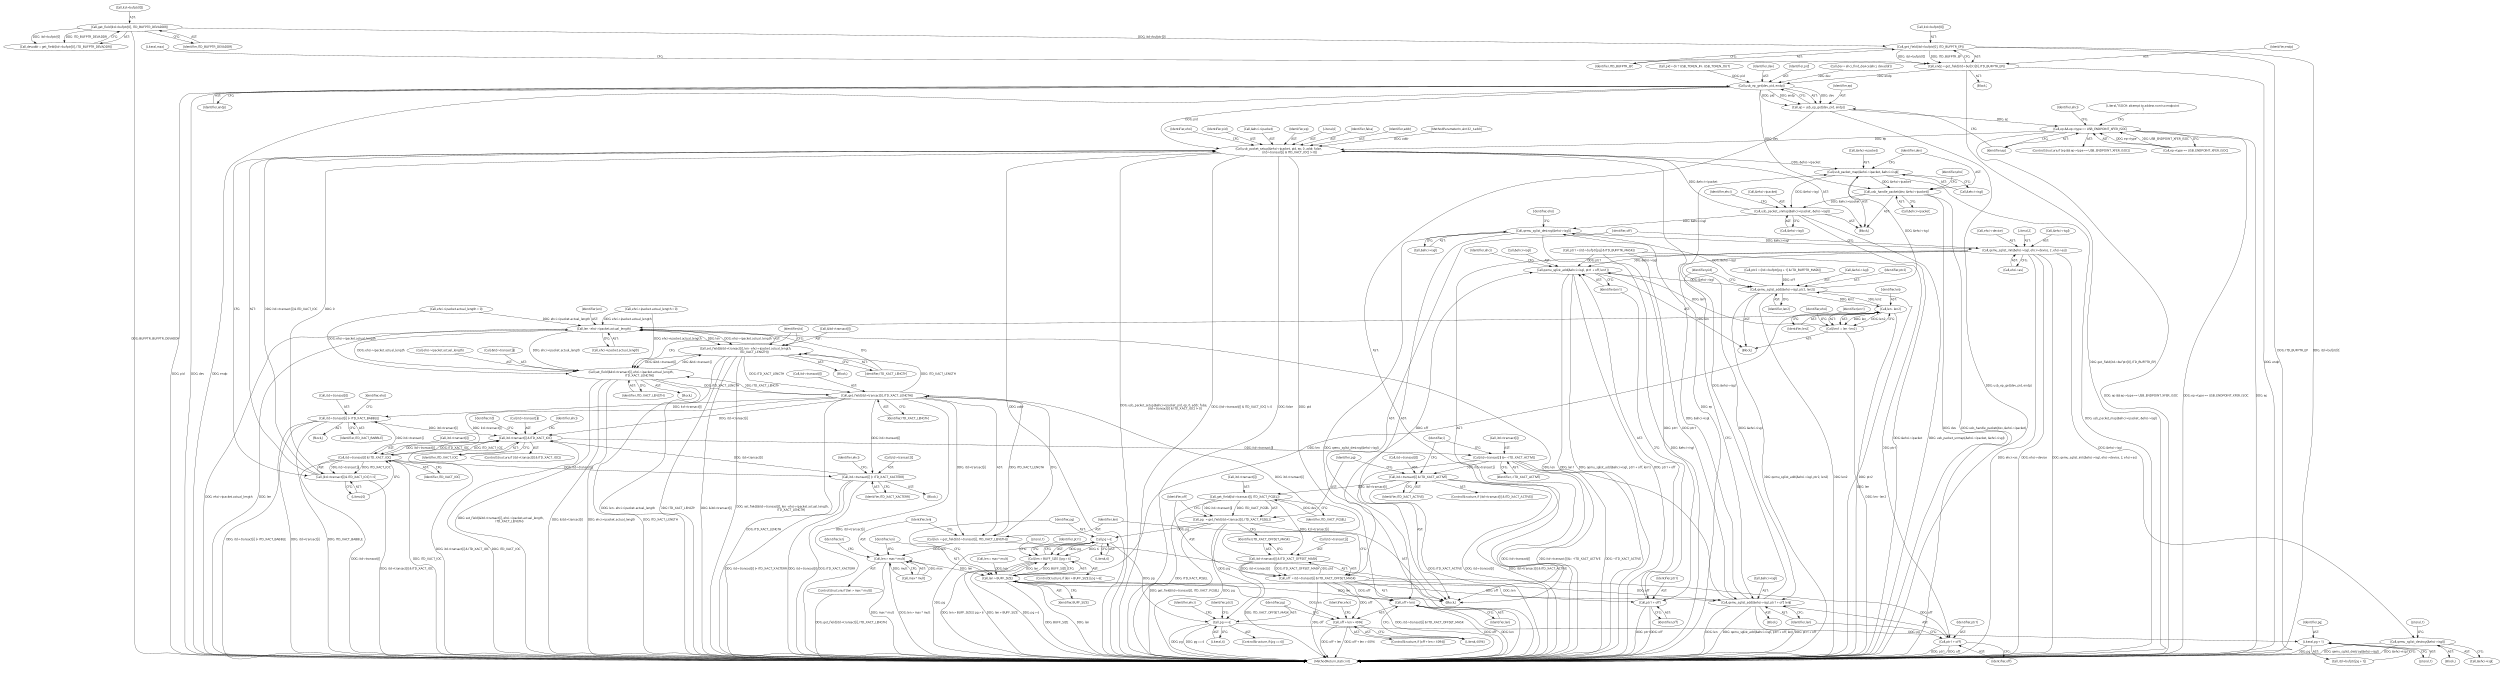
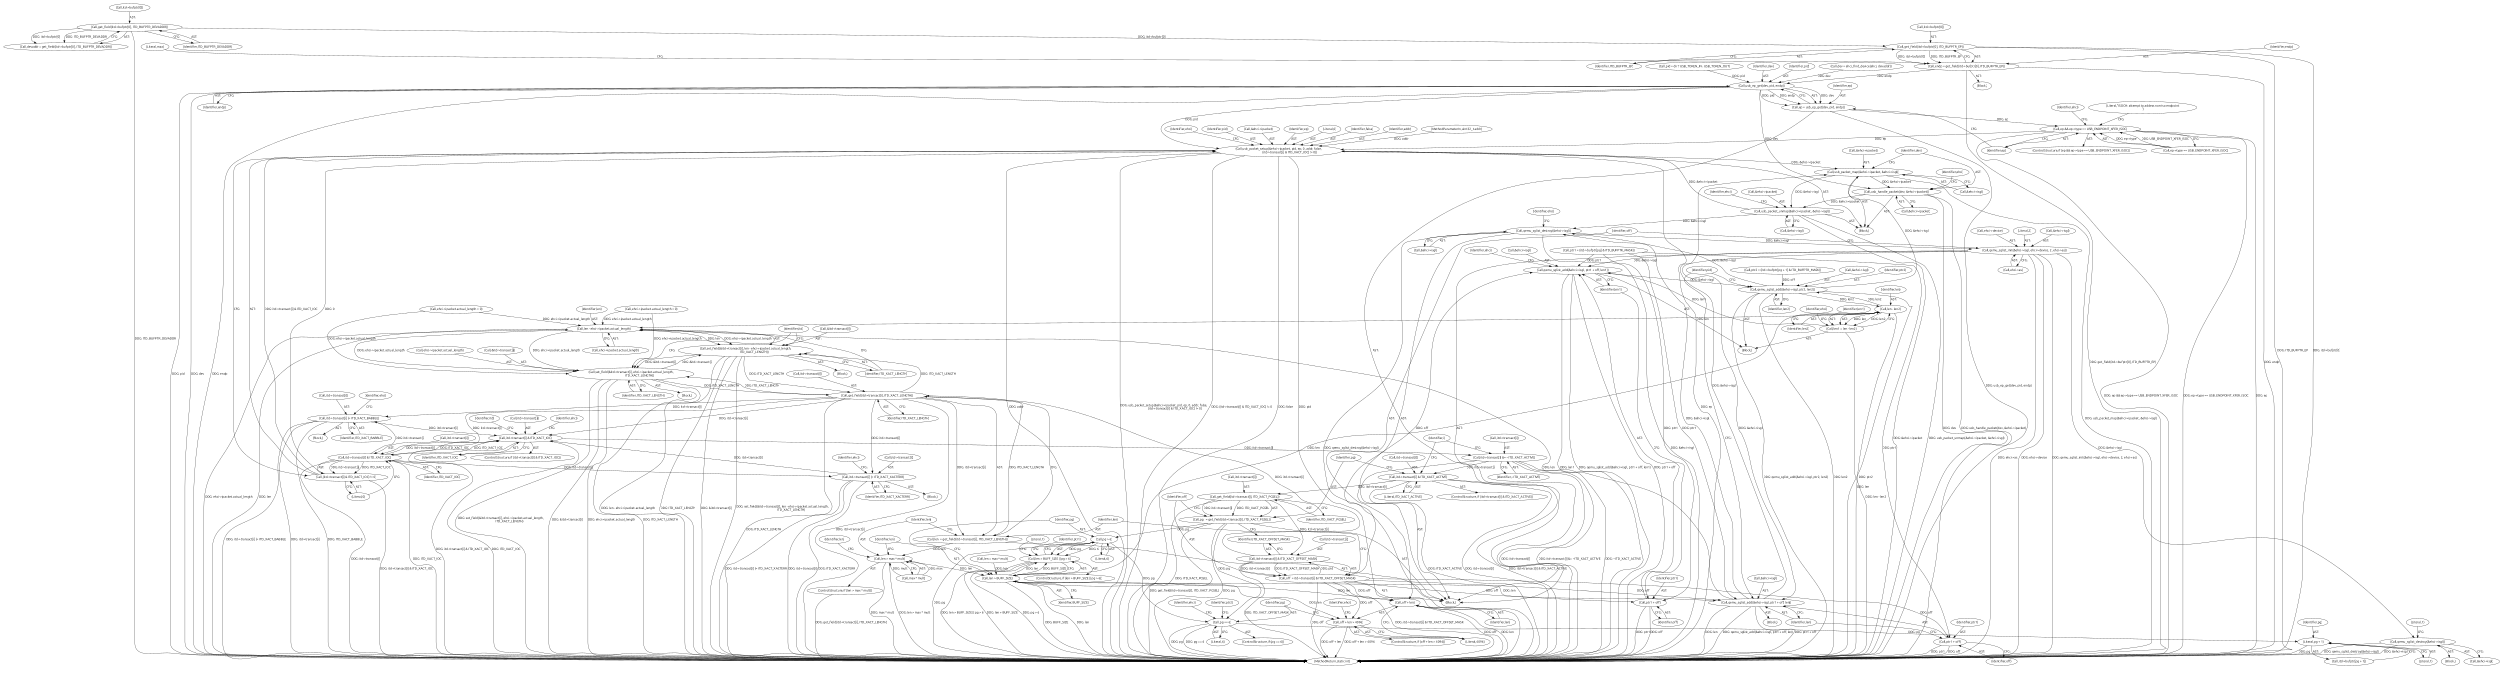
edge "(Call,get_field(itd->bufptr[0], ITD_BUFPTR_DEVADDR))" -> "(MethodReturn,static int)": label "DDG: BUFPTR_BUFPTR_DEVADDR" -> "DDG: ITD_BUFPTR_DEVADDR"
node "(Identifier,ITD_XACT_ACTIVE)": label "(Identifier,ITD_XACT_ACTIVE)" -> "(Literal,ITD_XACT_ACTIVE)"
edge "(Identifier,ITD_XACT_PGSEL)" -> "(Call,get_field(itd->transact[i], ITD_XACT_PGSEL))": label "DDG: dev" -> "AST: "
